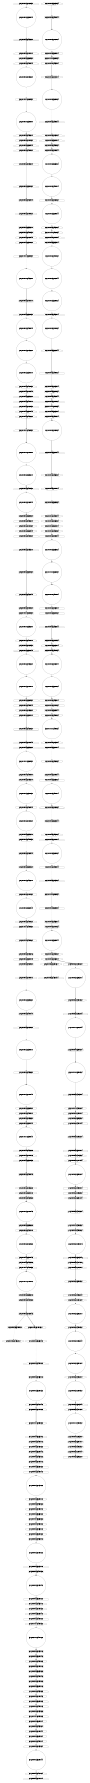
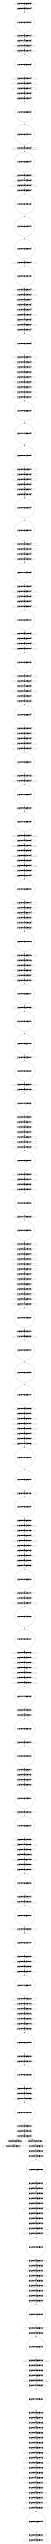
edge "p1_q1_o0_t0_r3_A1_B3_n1_4" -> "p1_q2_o0_t0_r3_A1_B0_n2_4": now "p0_q1_o0_t0_r3_A4_B2_n4_4" -> "p1_q2_o0_t0_r3_A1_B0_n2_4"
node "p1_q2_o0_t0_r3_A4_B1_n1_7": added
